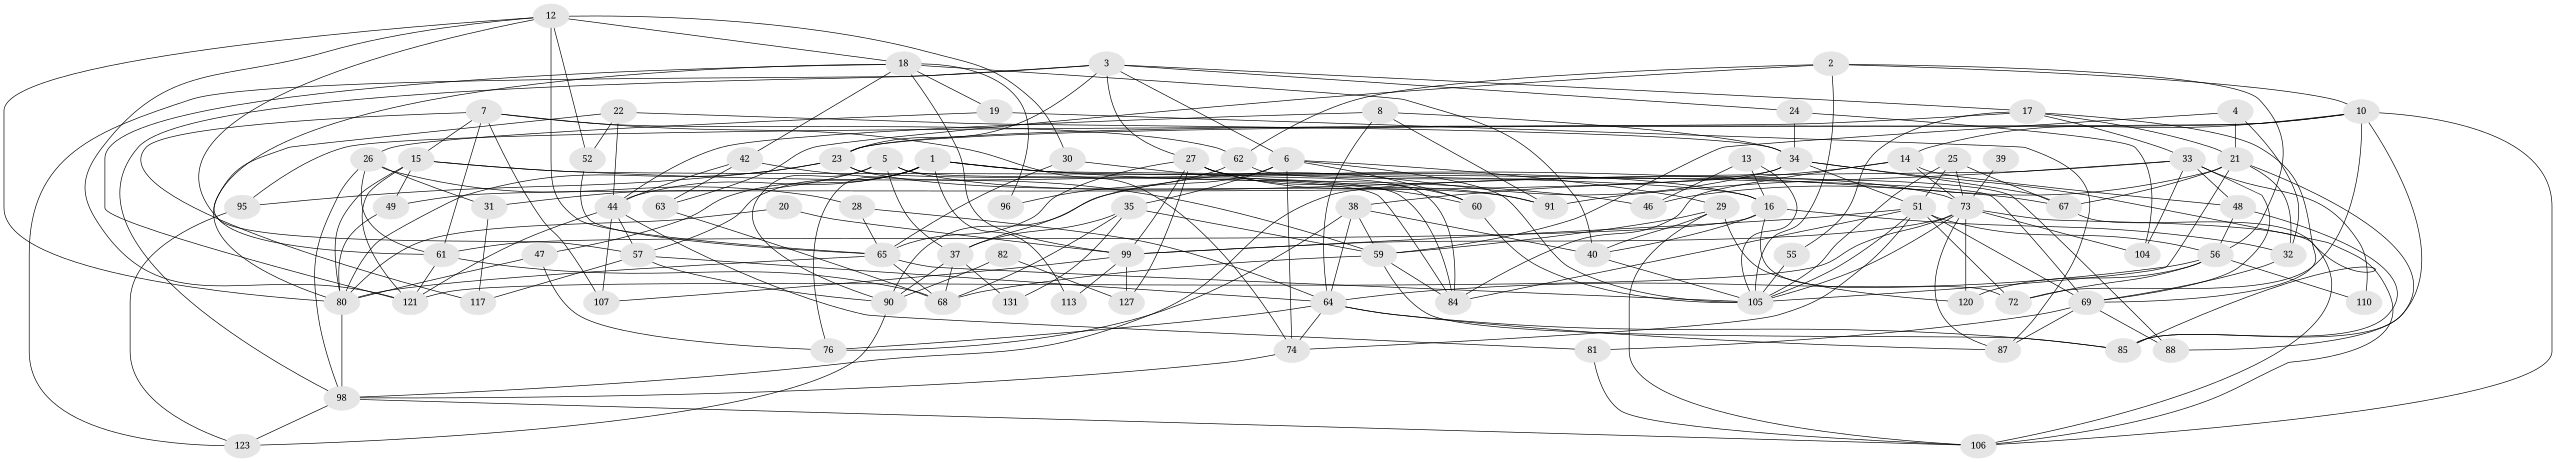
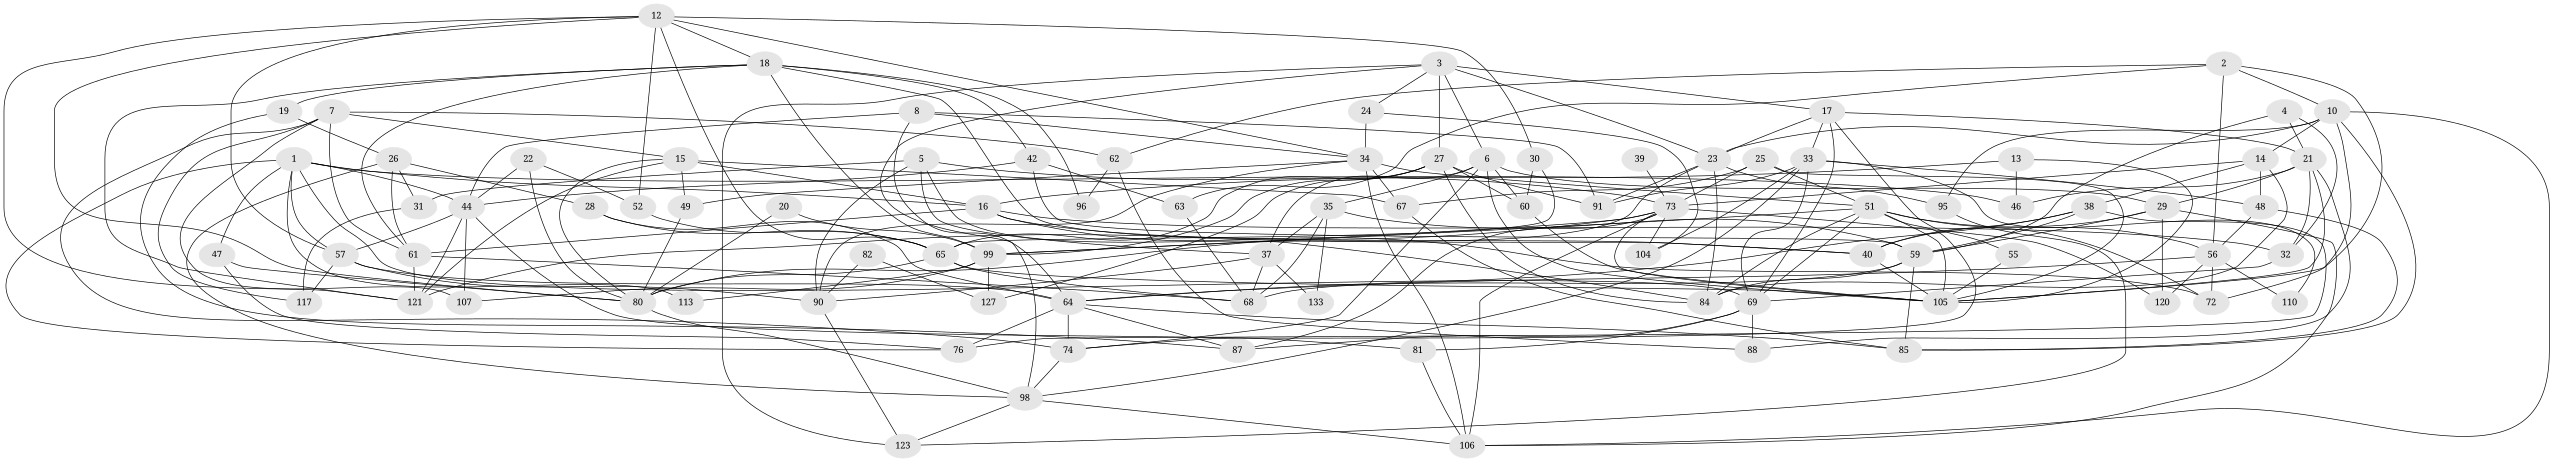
edge "22" -- "34": now "12" -- "34"
edge "21" -- "67": now "21" -- "29"
node "131": label "131" -> "133"
